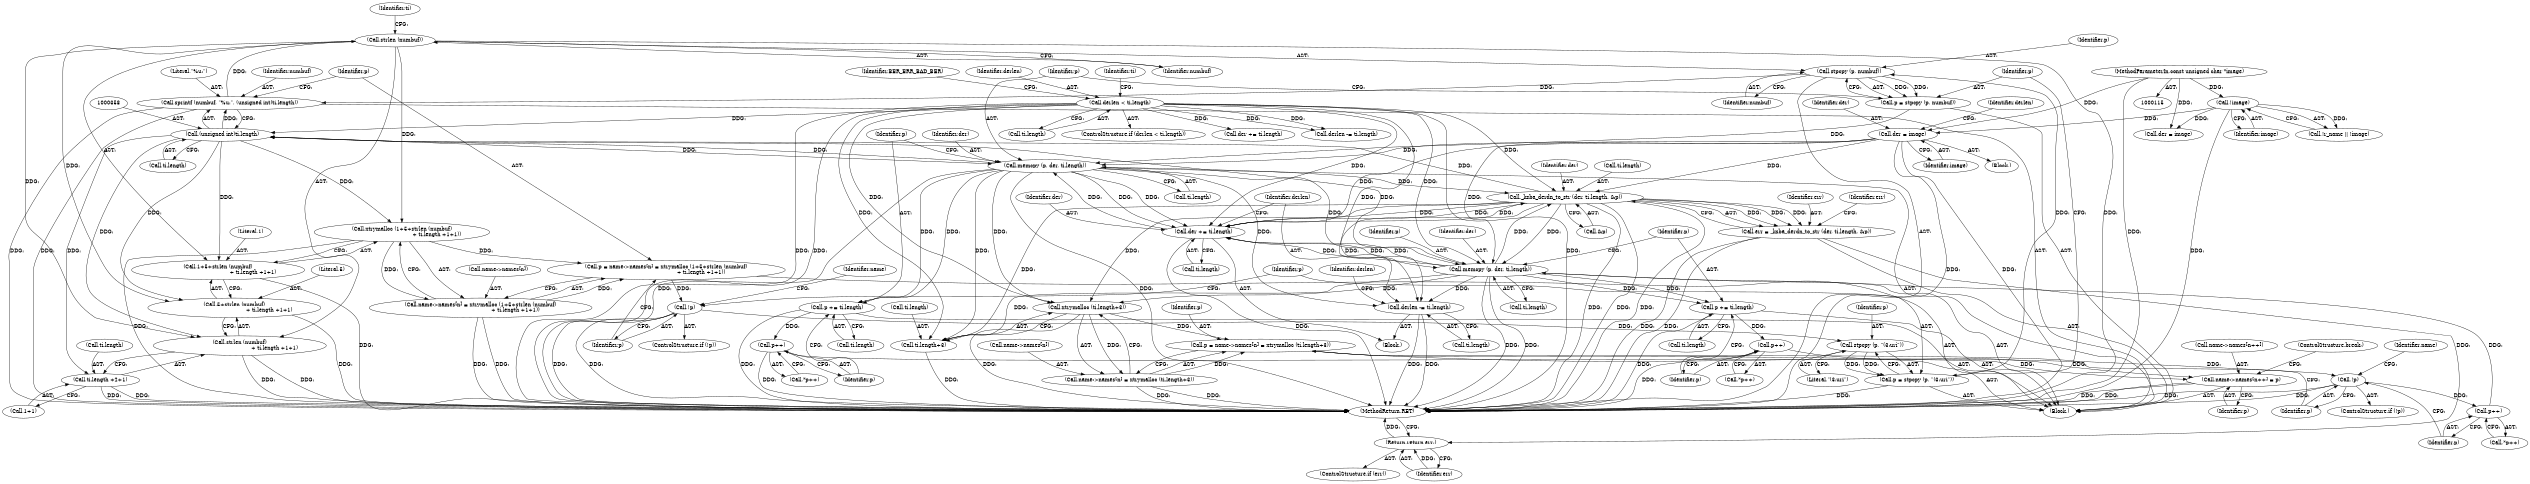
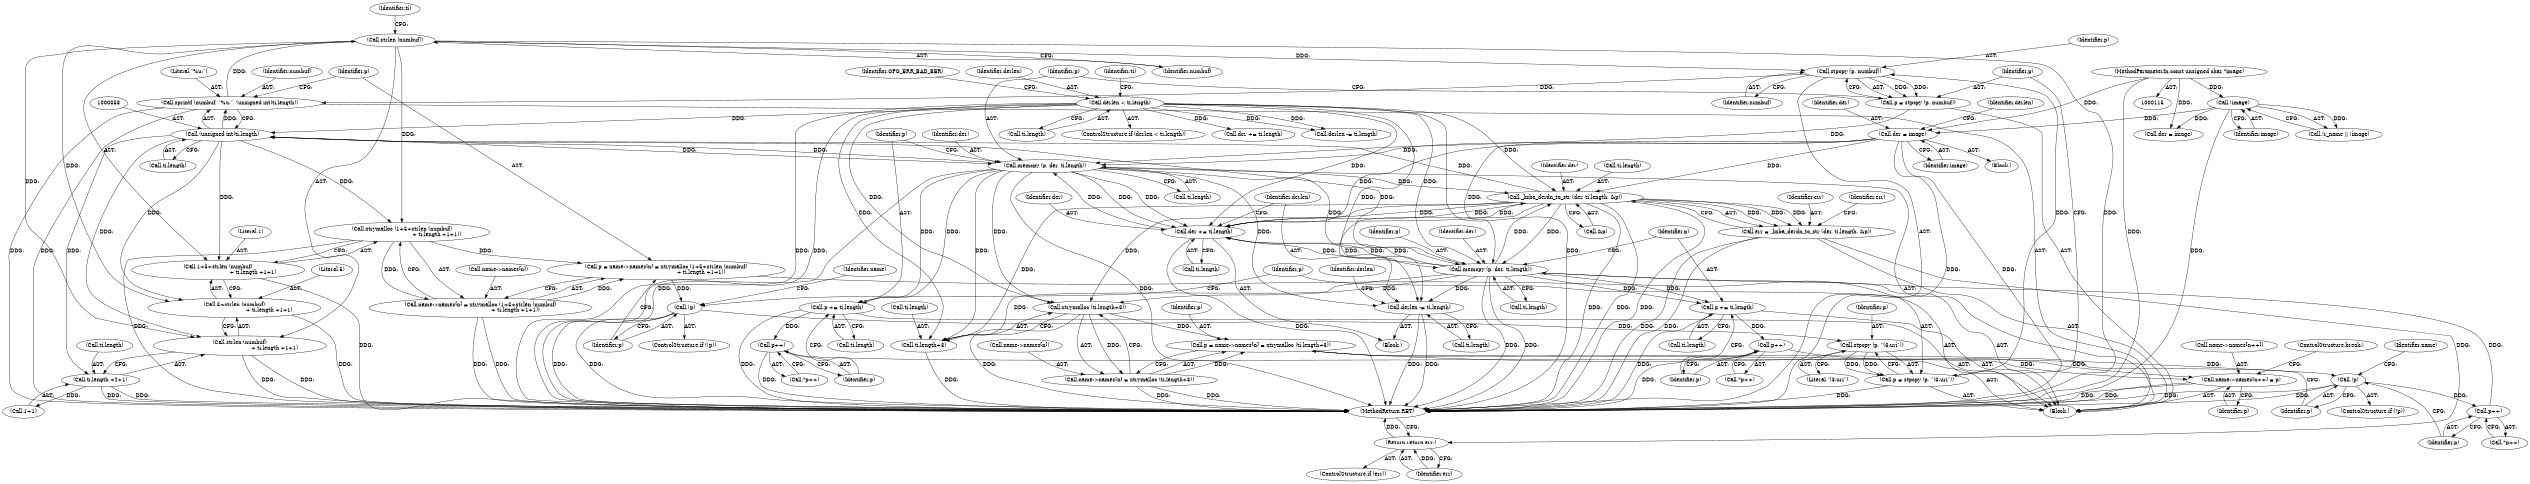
edge "(Call,strlen (numbuf))" -> "(Call,stpcpy (p, numbuf))": label "AST: " -> "DDG: "
node "(Identifier,BER_ERR_BAD_BER)": label "(Identifier,BER_ERR_BAD_BER)" -> "(Identifier,GPG_ERR_BAD_BER)"
edge "(Call,ti.length +2+1)" -> "(Call,1+1)": label "CFG: " -> "DDG: "
